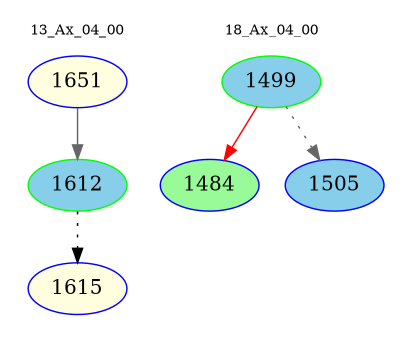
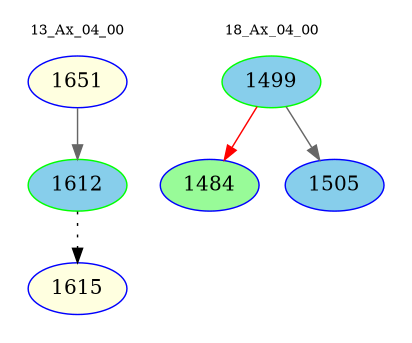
edge "1499" -> "1505": style dotted -> solid
